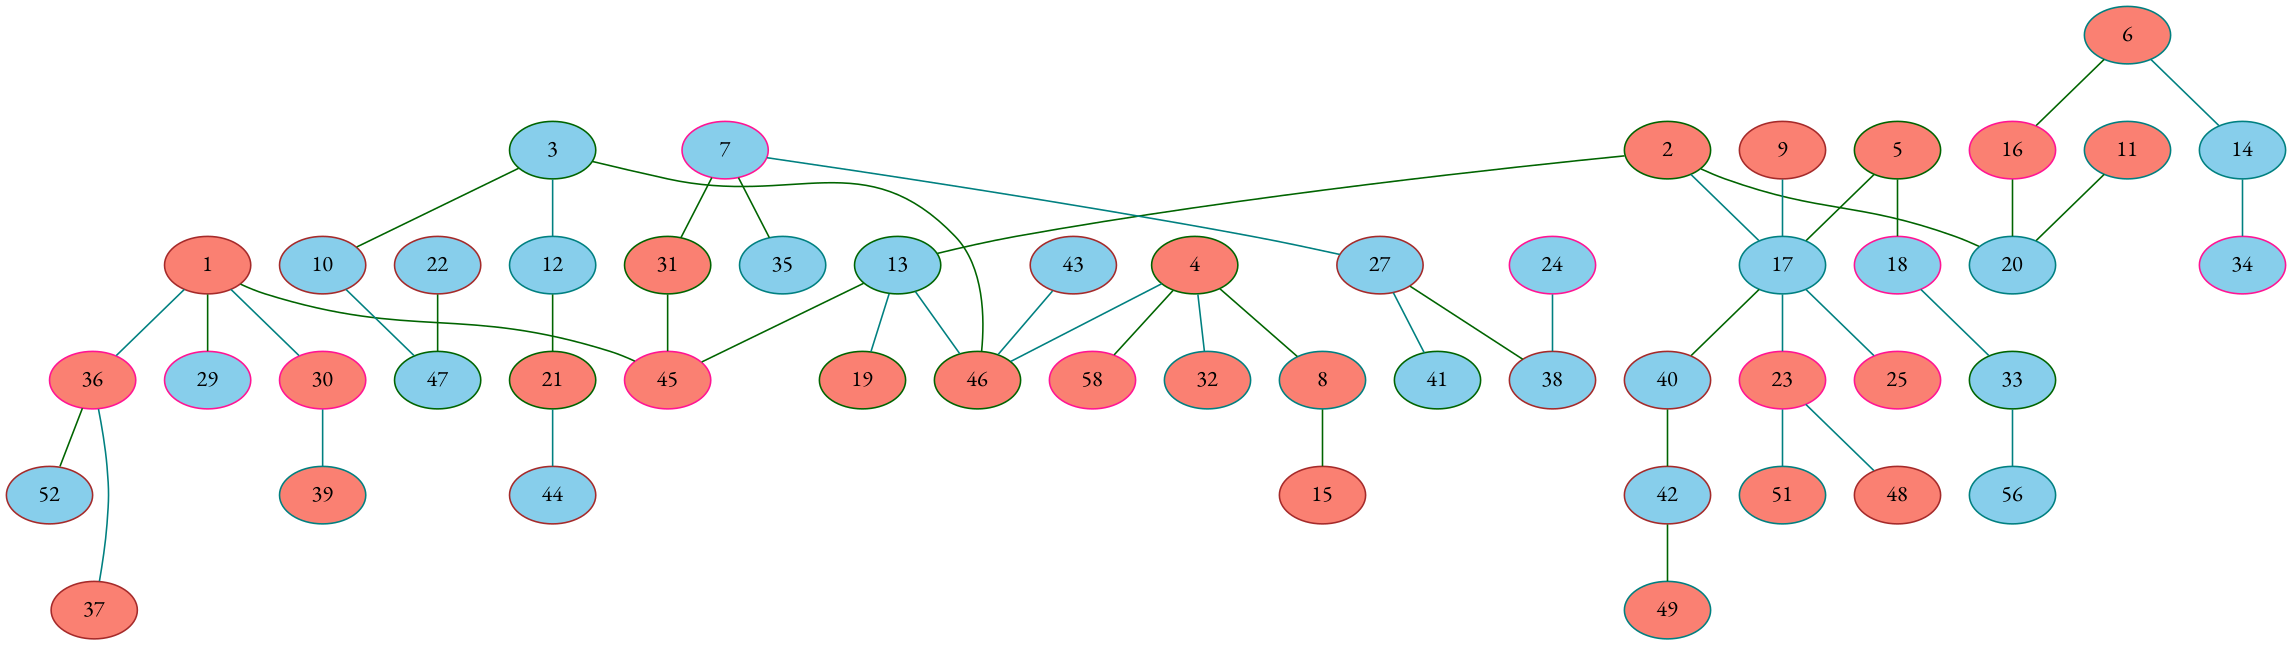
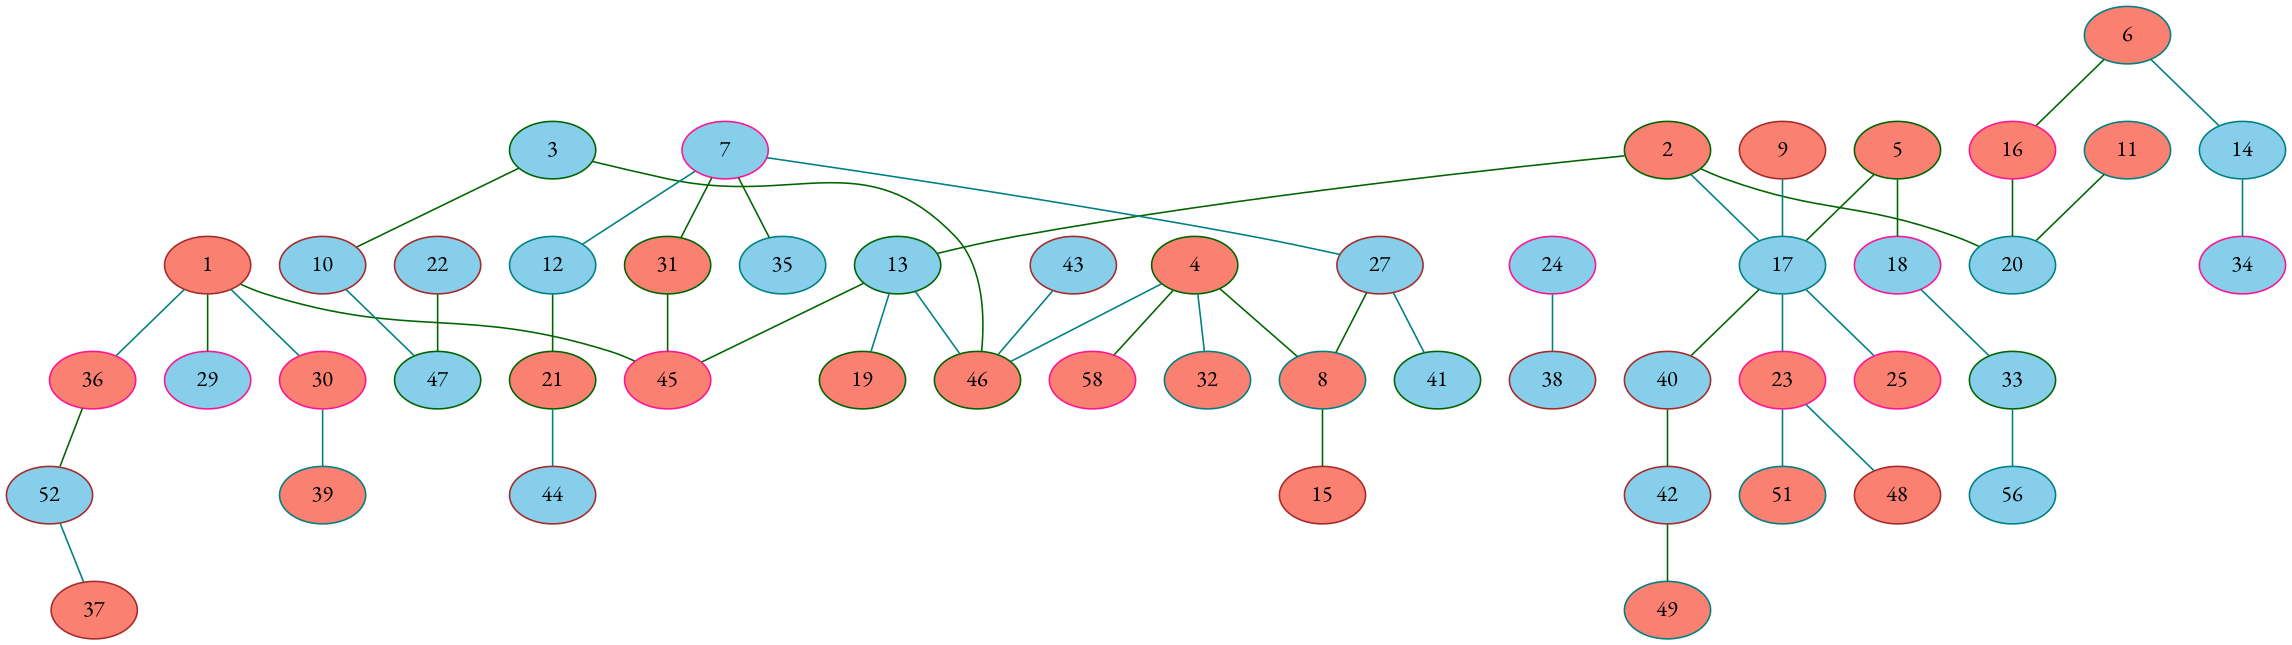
edge "3" -- "12": now "7" -- "12"
edge "27" -- "38": now "27" -- "8"
edge "36" -- "37": now "52" -- "37"
